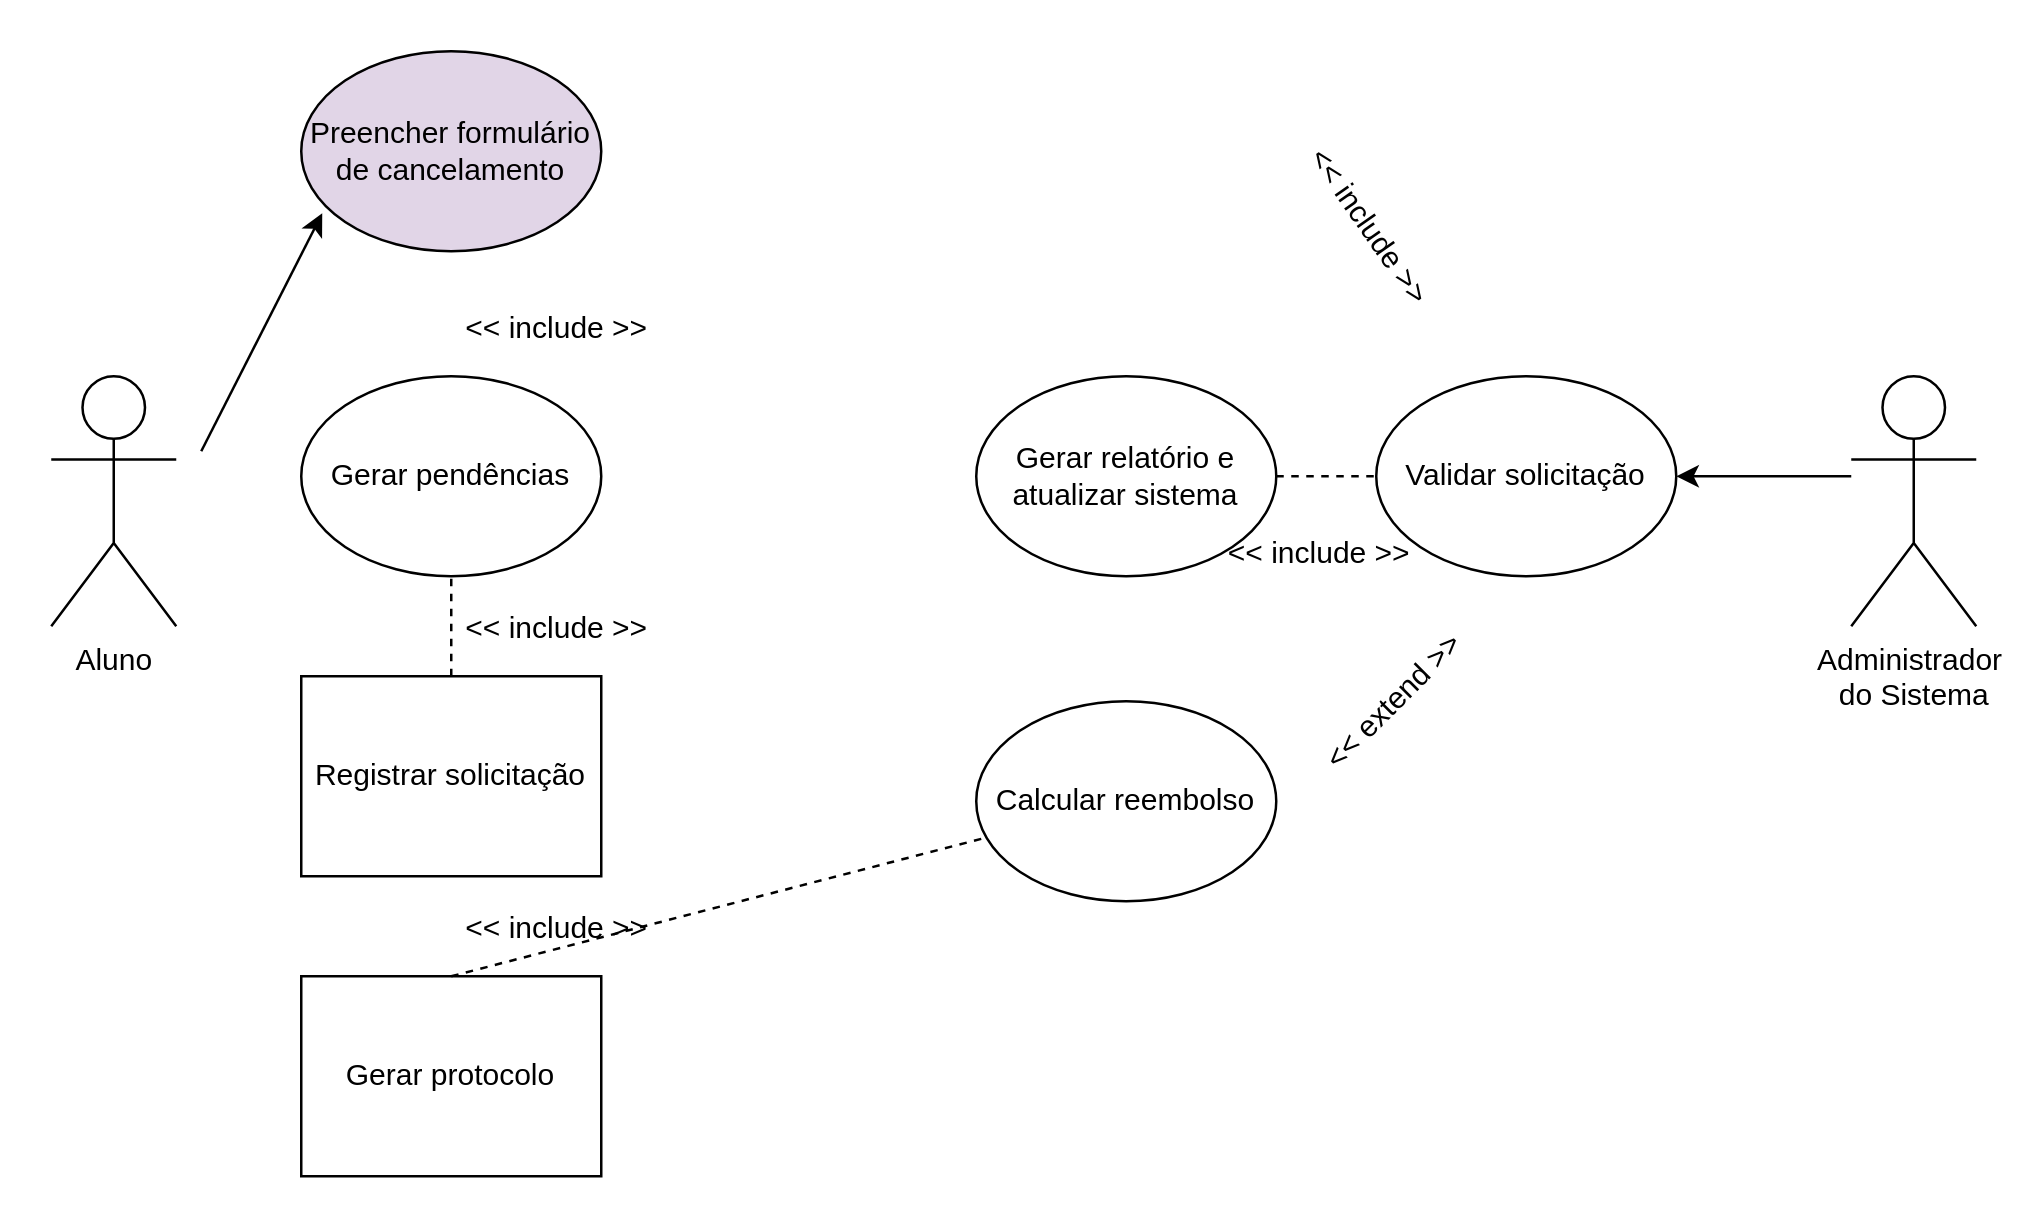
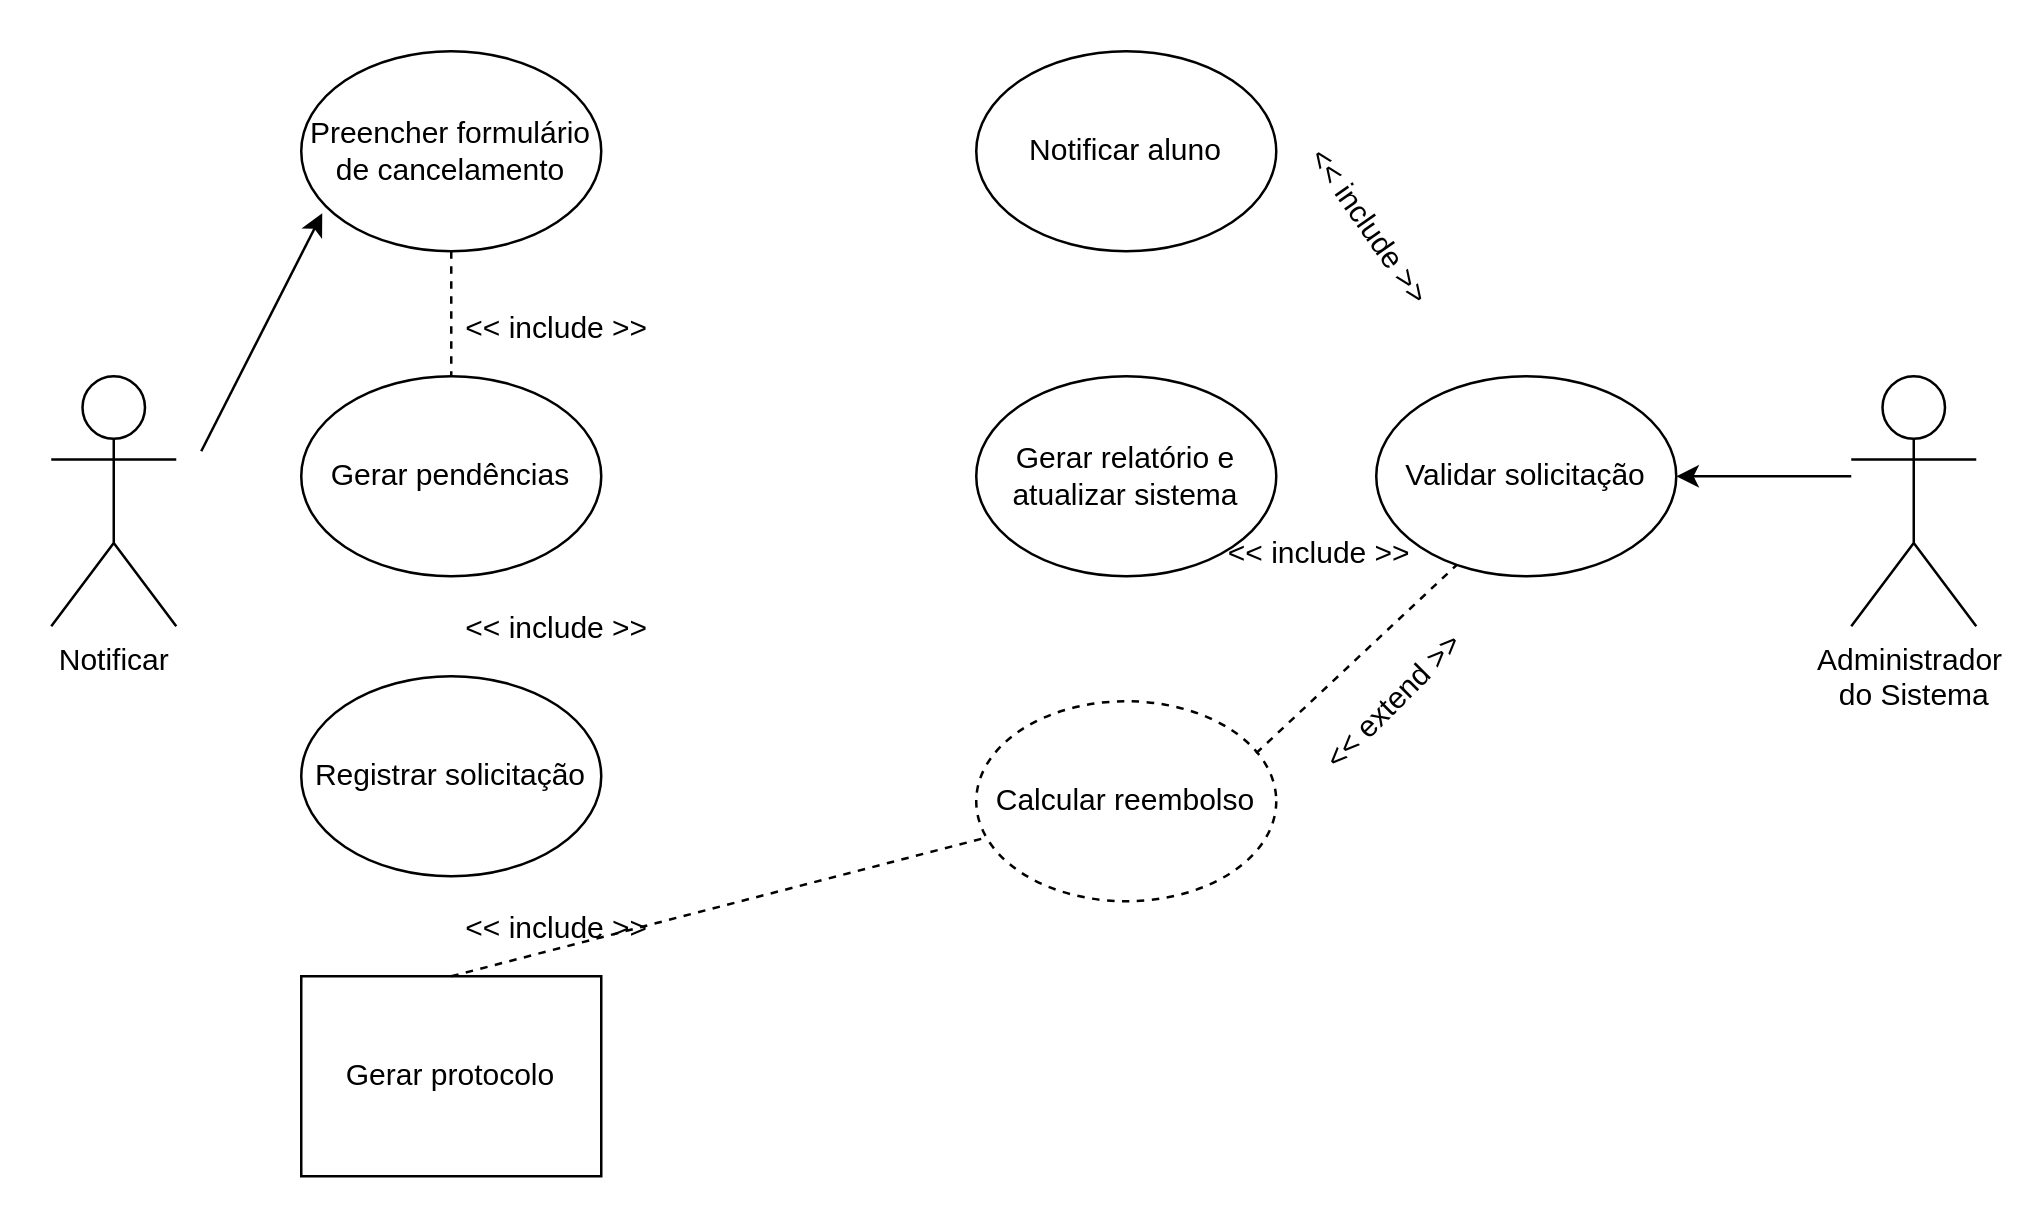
node "Preencher formulário de cancelamento": fillcolor #e1d5e7 -> #ffffff
node "Notificar aluno": added
edge "Preencher formulário de cancelamento" -- "Gerar pendências": added
edge "Gerar relatório e atualizar sistema" -- "Validar solicitação": removed
edge "Gerar pendências" -- "Registrar solicitação": removed
edge "Validar solicitação" -- "Calcular reembolso": added
node "Aluno": label "Aluno" -> "Notificar"
node "Registrar solicitação": shape rectangle -> ellipse
node "Calcular reembolso": style solid -> dashed
